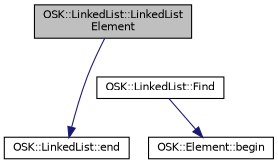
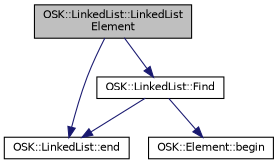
edge "OSK::LinkedList::LinkedList Element" -> "OSK::LinkedList::Find": added
edge "OSK::LinkedList::Find" -> "OSK::LinkedList::end": added
